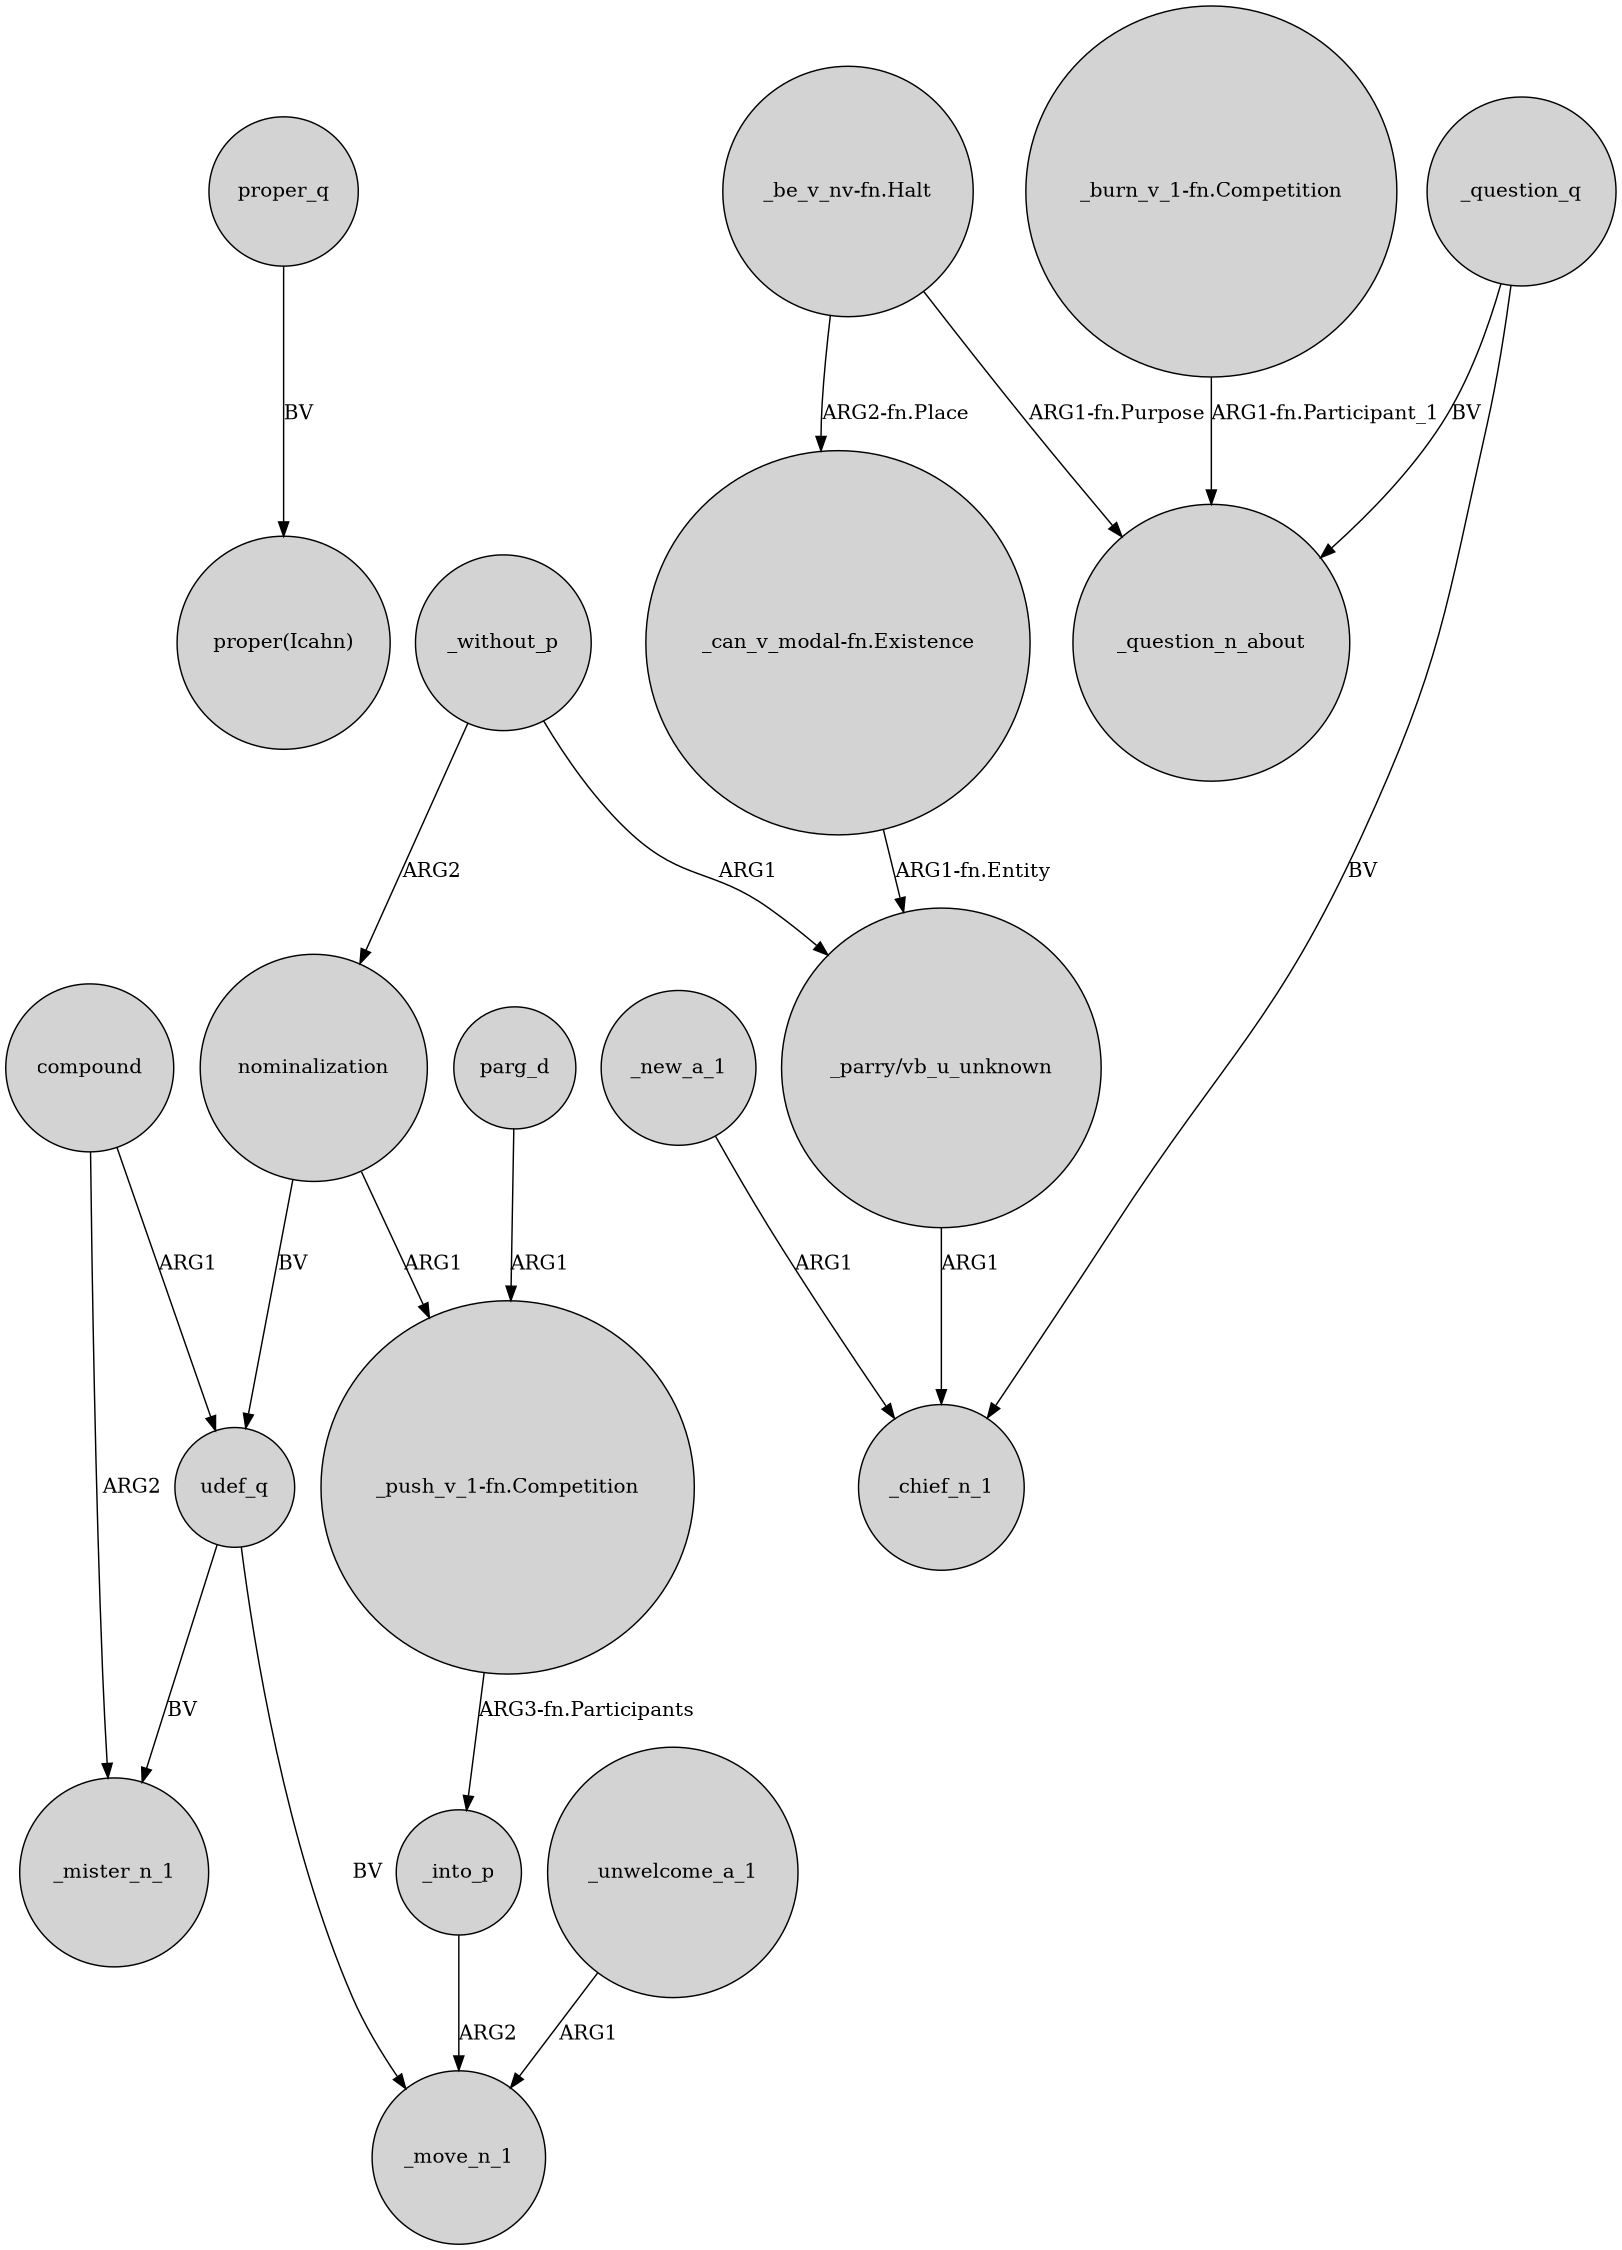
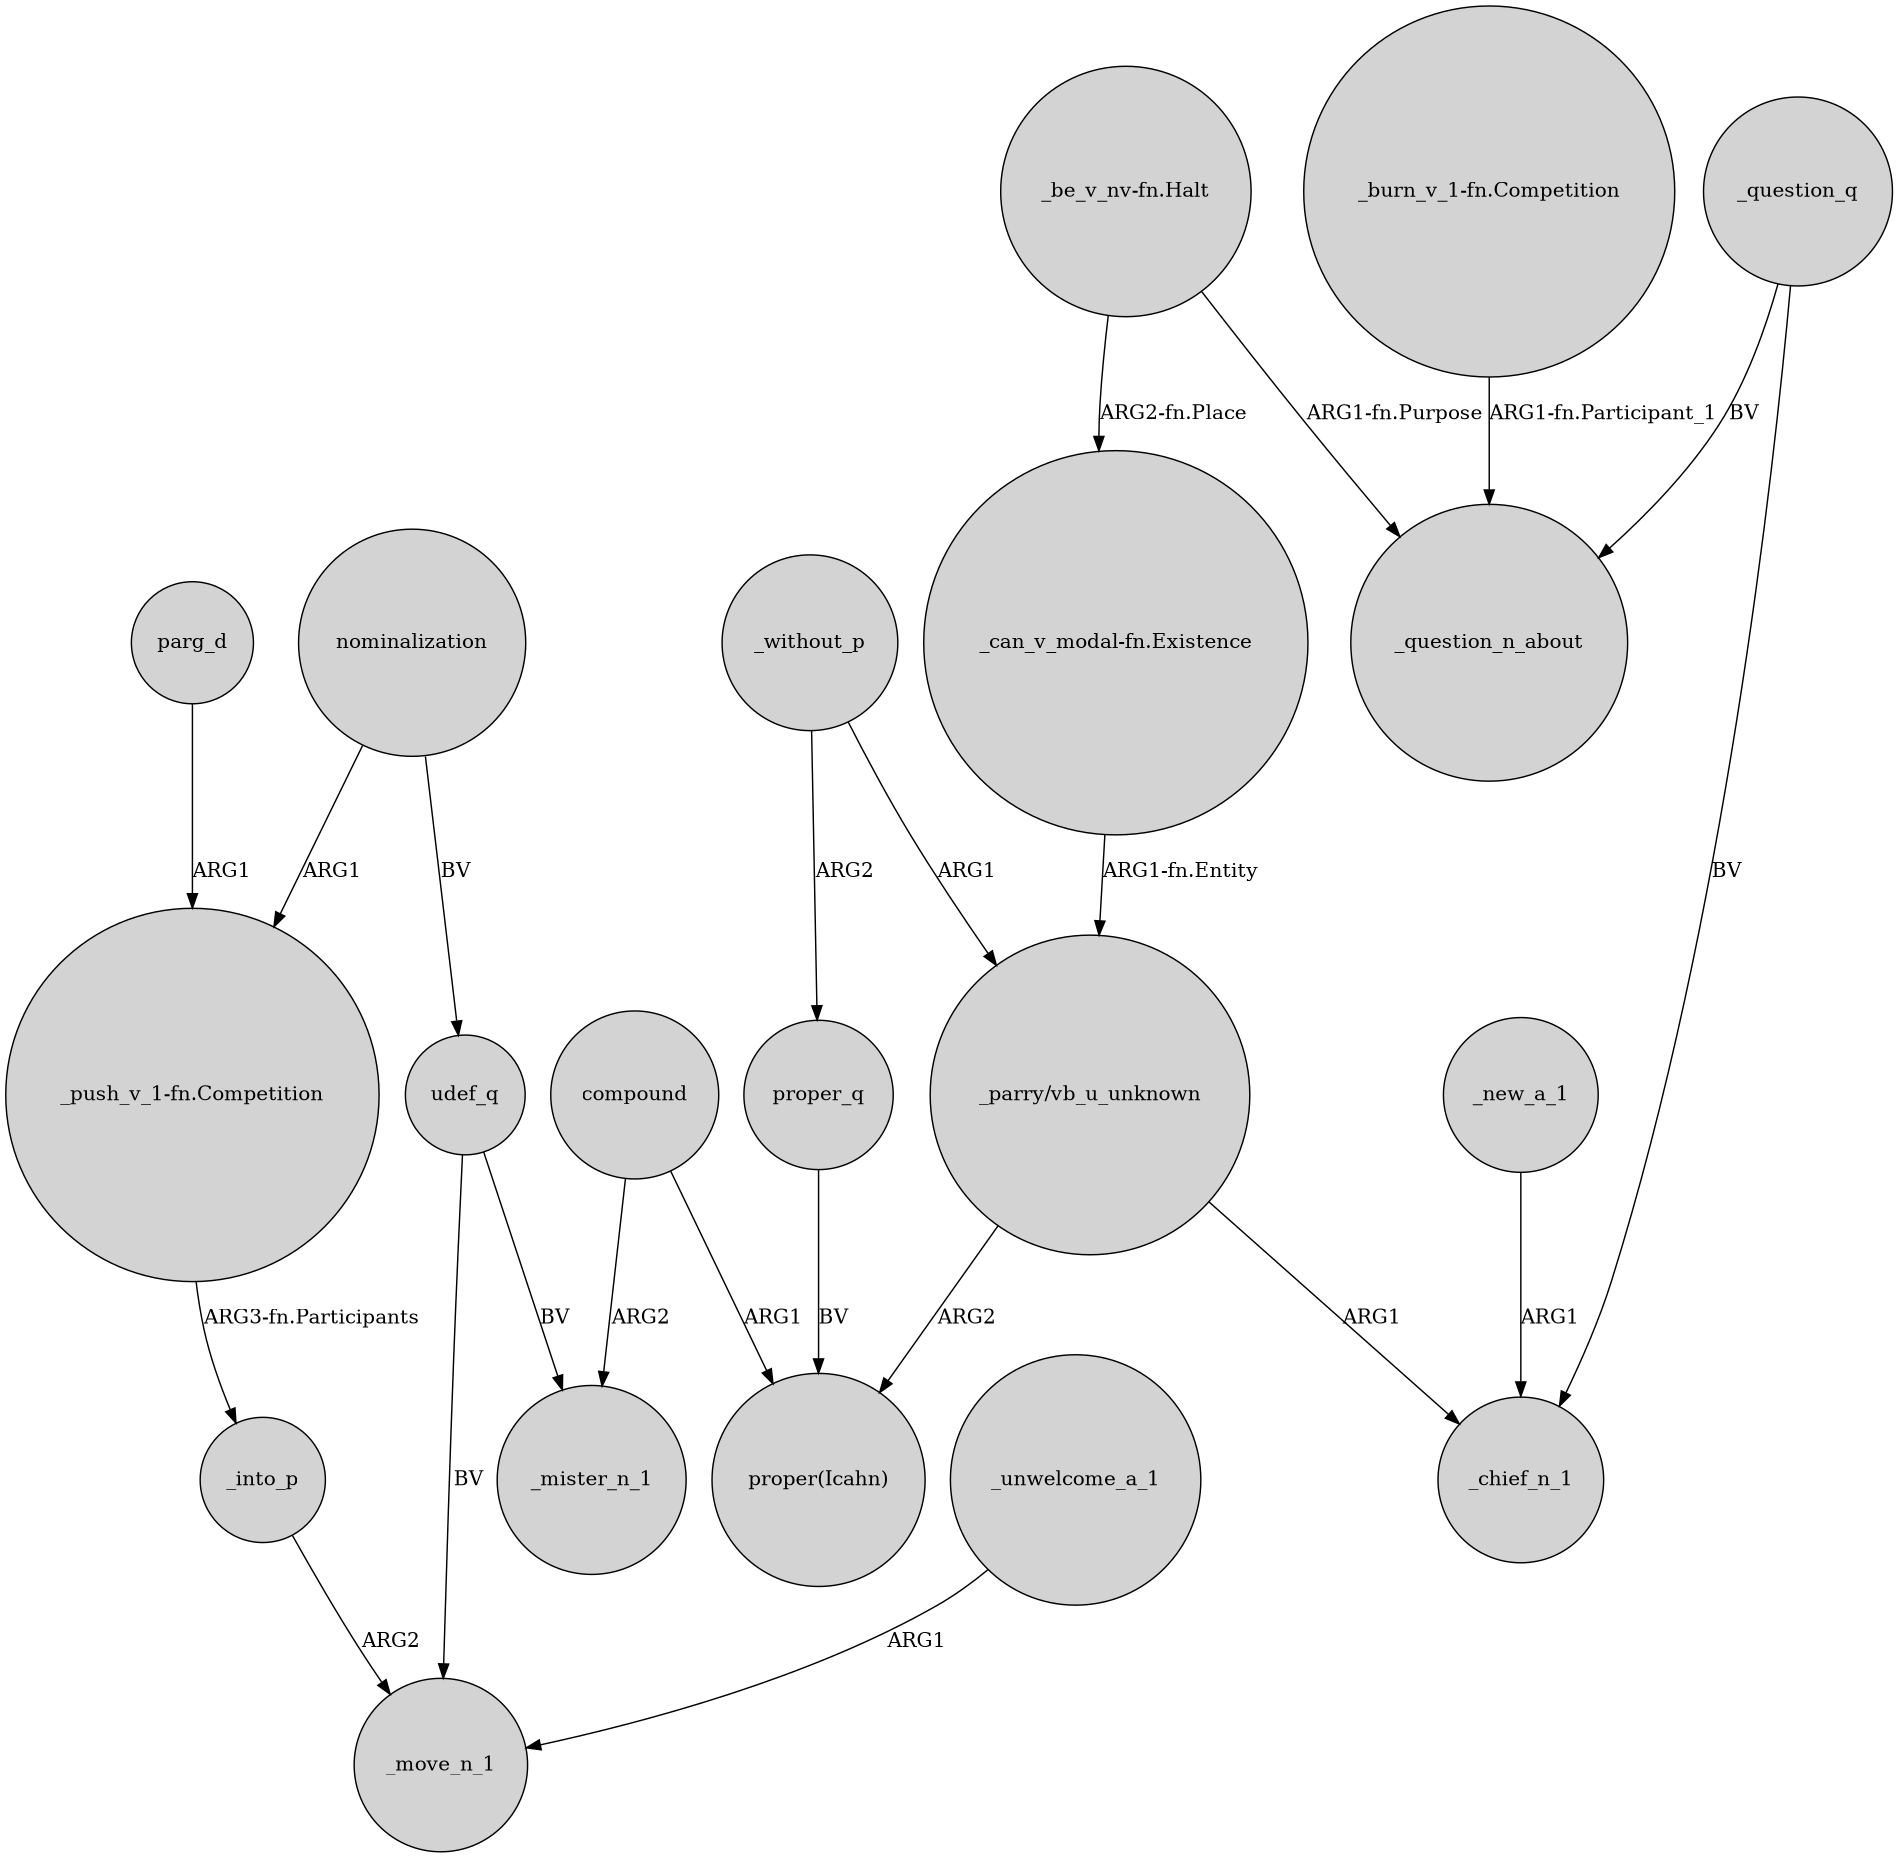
edge "_without_p" -> "nominalization": now "_without_p" -> "proper_q"
edge "compound" -> "udef_q": now "compound" -> "proper(Icahn)"
edge "_parry/vb_u_unknown" -> "proper(Icahn)": added, label "ARG2"
